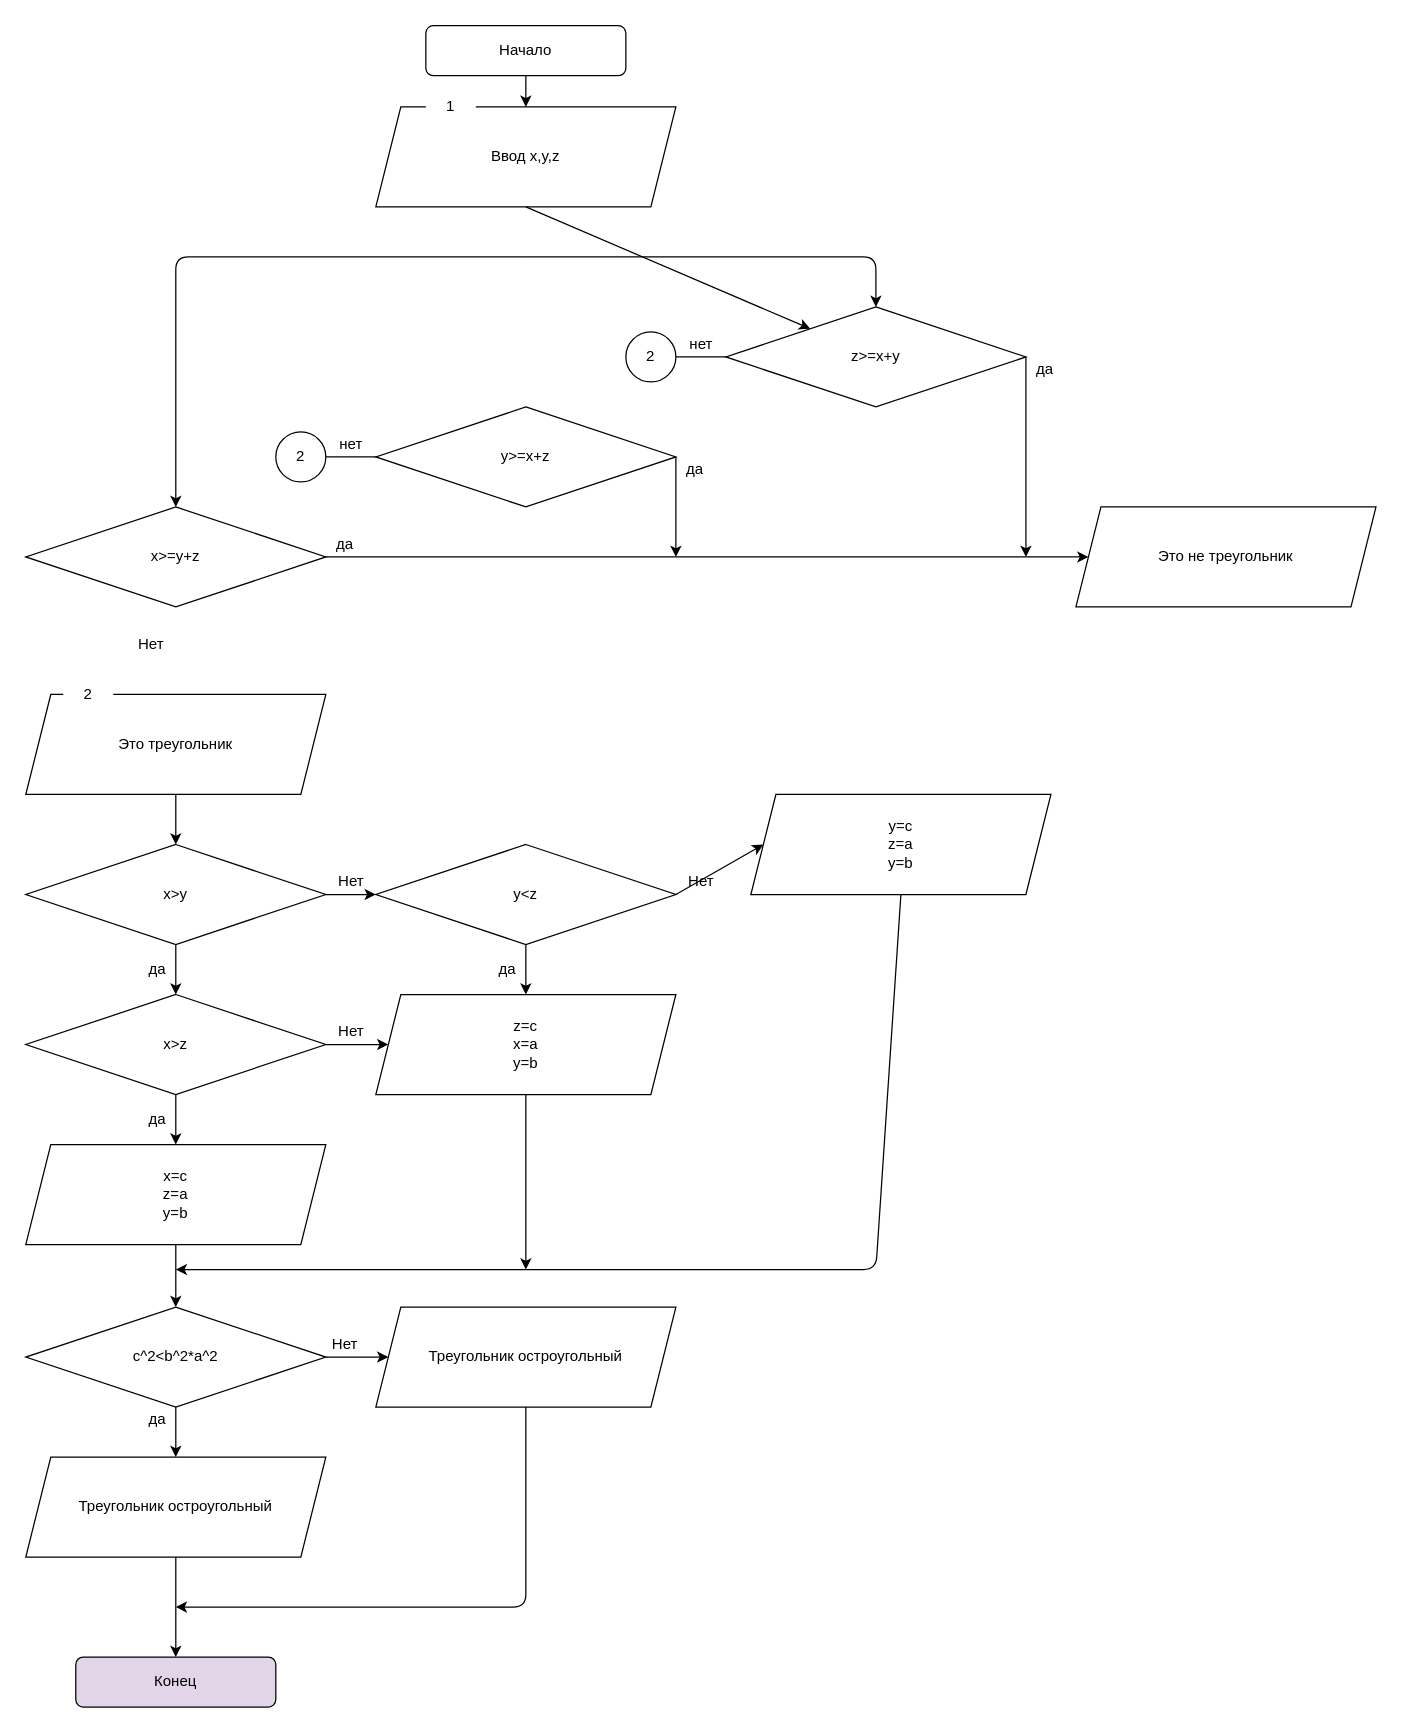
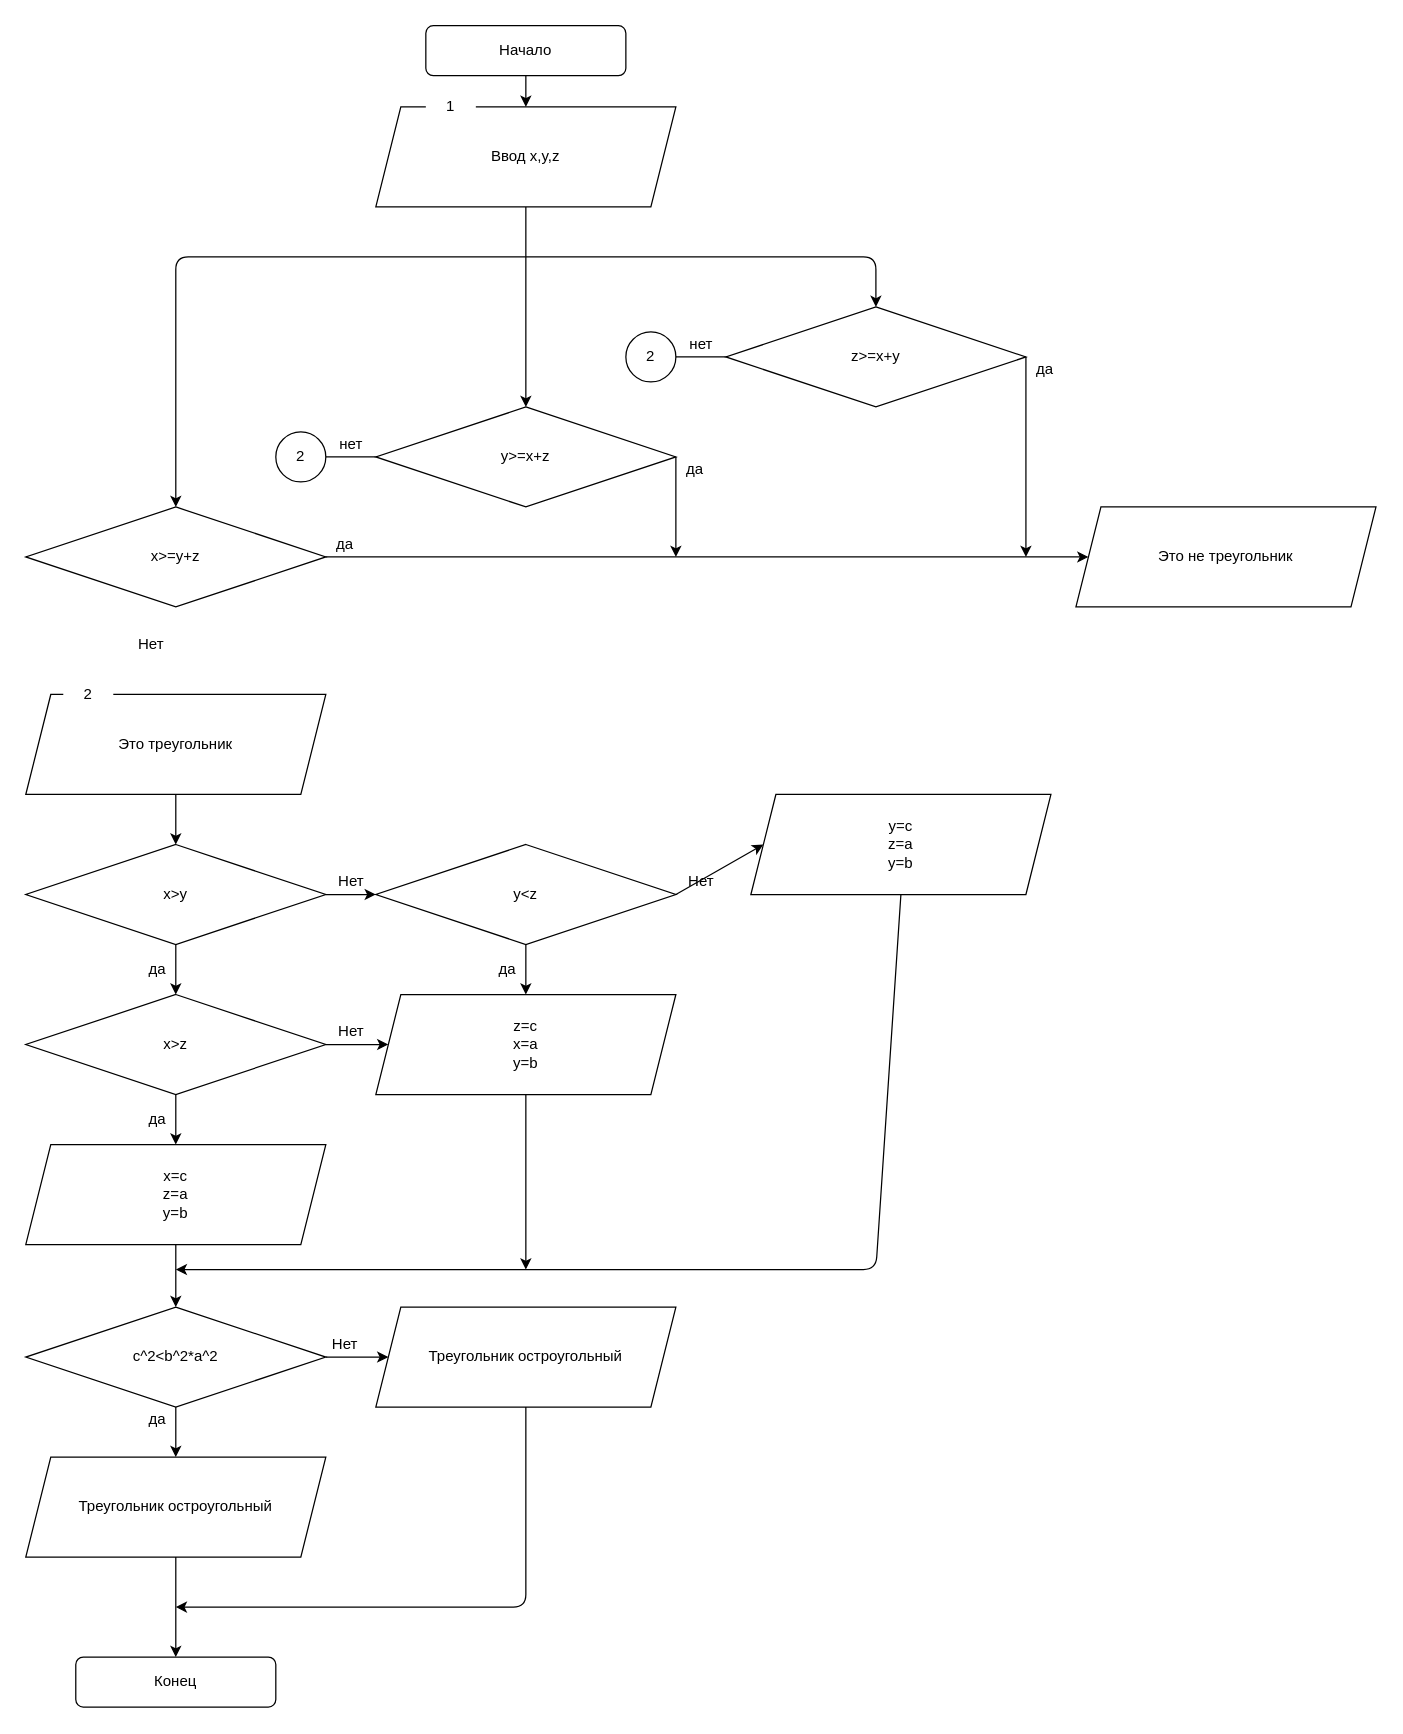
edge "Ввод x,y,z" -> "z>=x+y": now "Ввод x,y,z" -> "y>=x+z"
node "Конец": fillcolor #e1d5e7 -> #ffffff
